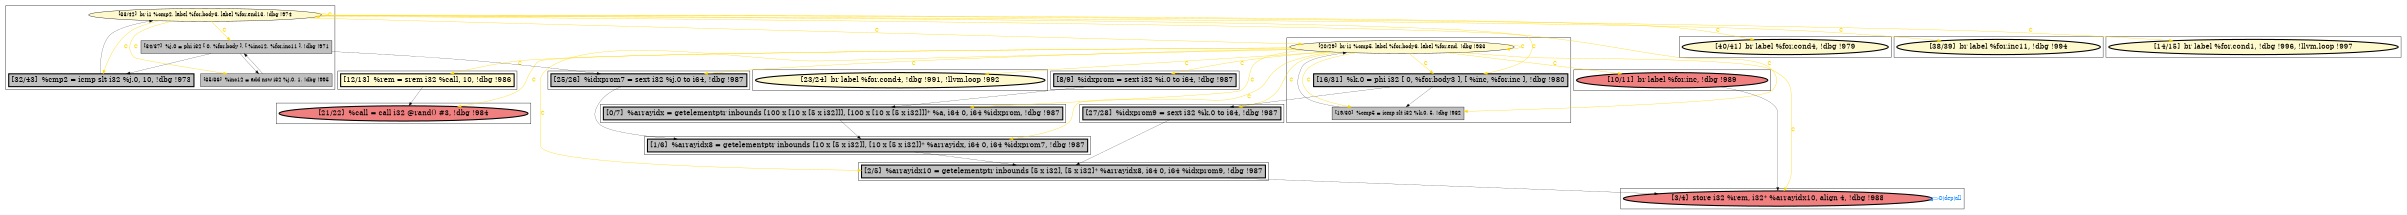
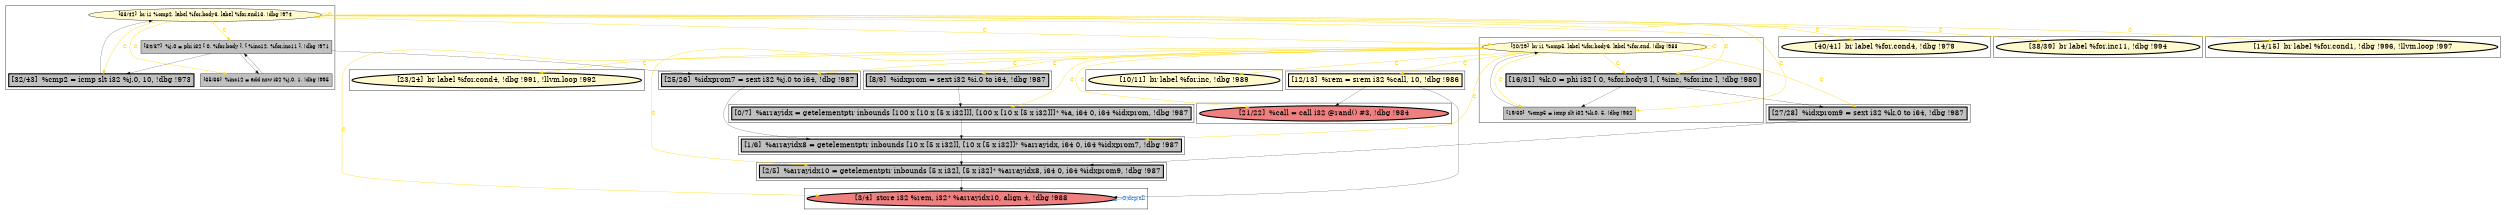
node "[10/11]  br label %for.inc, !dbg !989": fillcolor lightcoral -> lemonchiffon
edge "[10/11]  br label %for.inc, !dbg !989" -> "[3/4]  store i32 %rem, i32* %arrayidx10, align 4, !dbg !988": now "[12/13]  %rem = srem i32 %call, 10, !dbg !986" -> "[3/4]  store i32 %rem, i32* %arrayidx10, align 4, !dbg !988"
